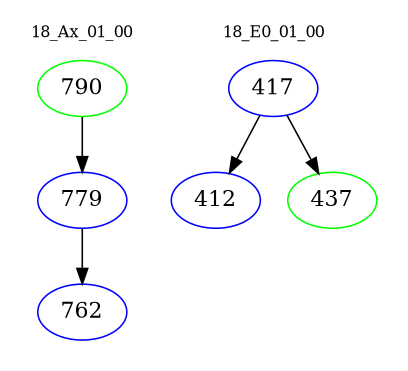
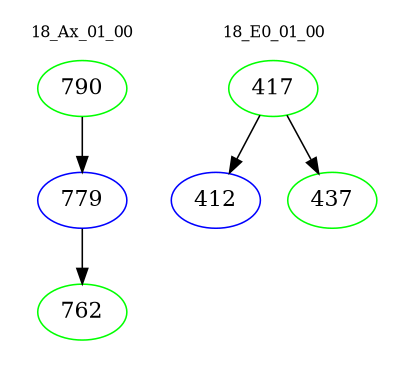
node "417": color blue -> green
node "762": color blue -> green
